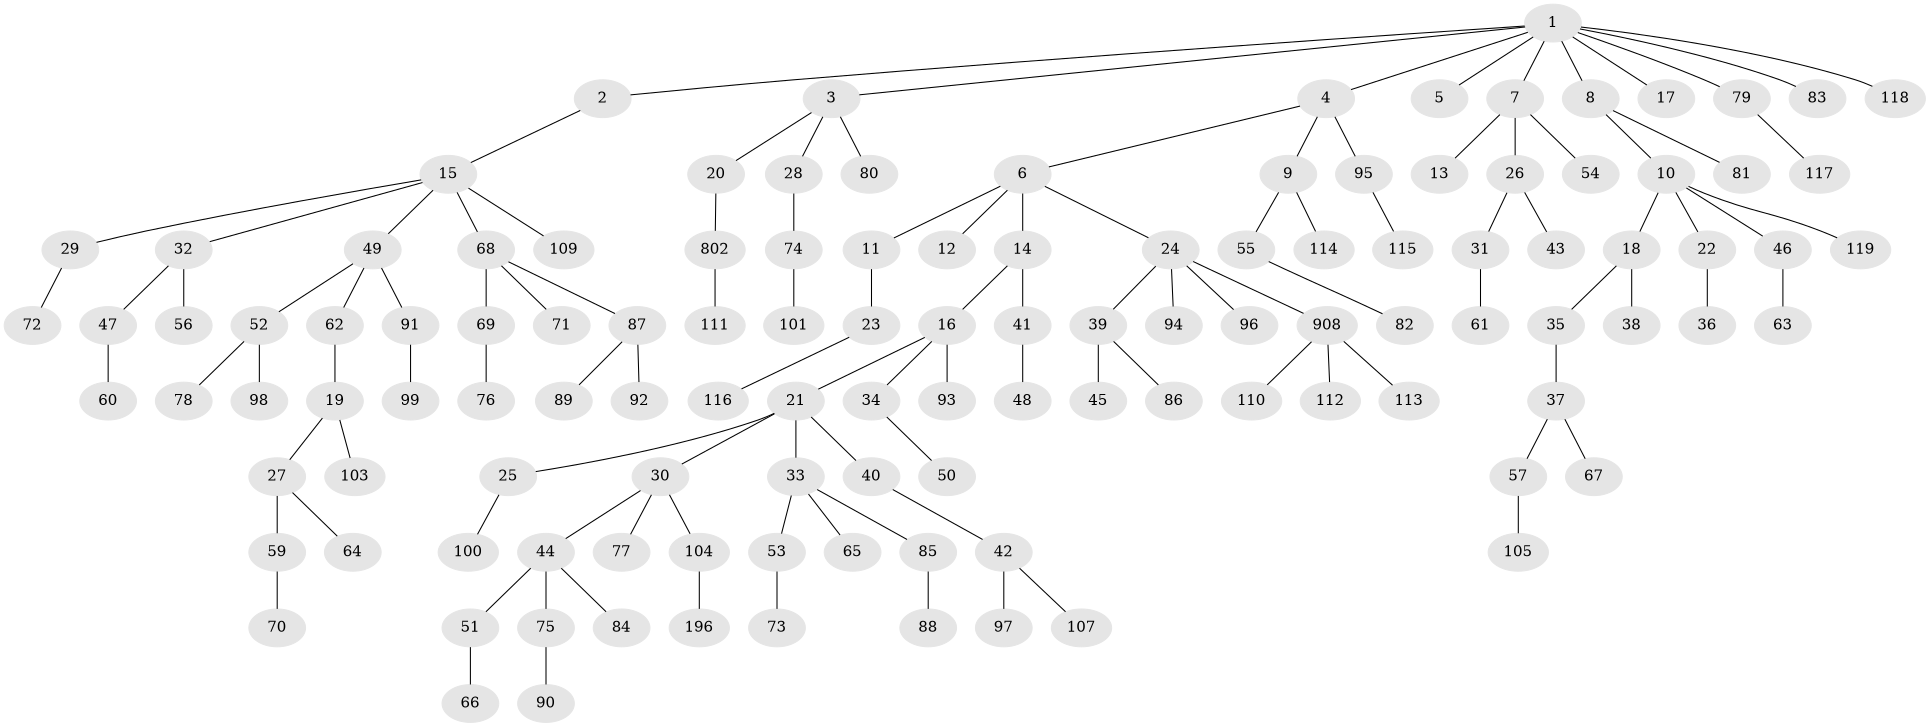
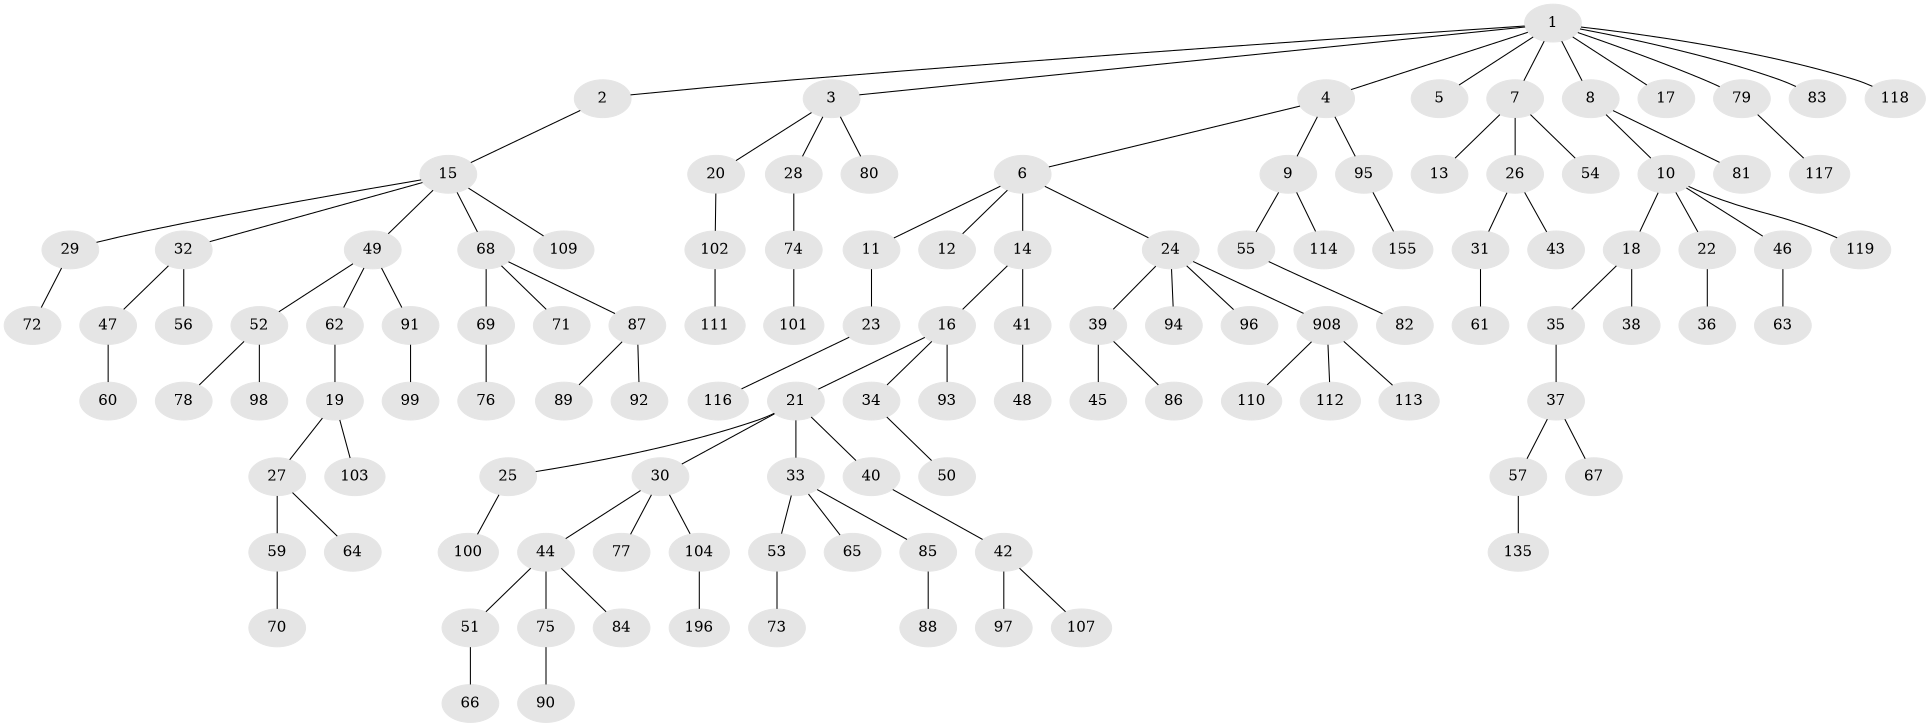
node "802": label "802" -> "102"
node "115": label "115" -> "155"
node "105": label "105" -> "135"
